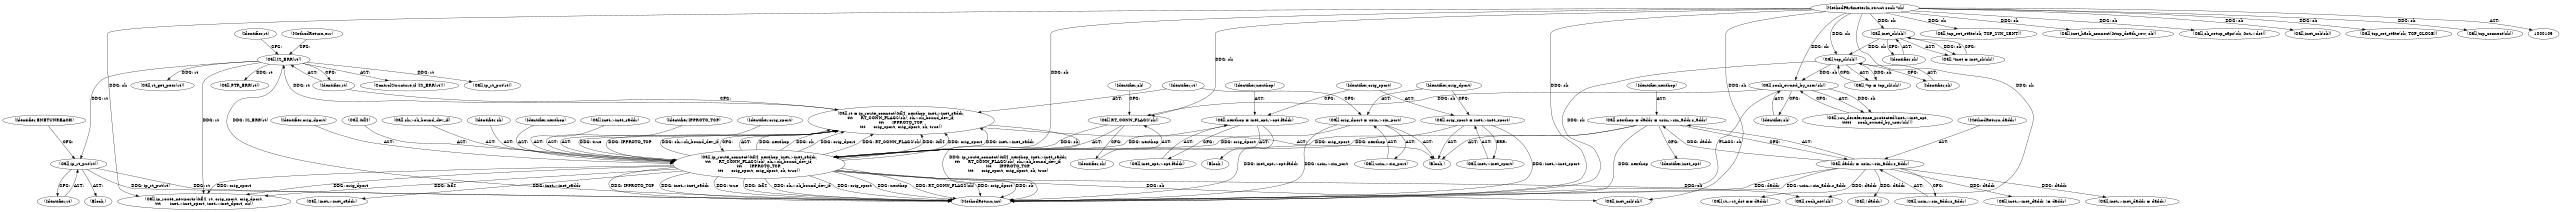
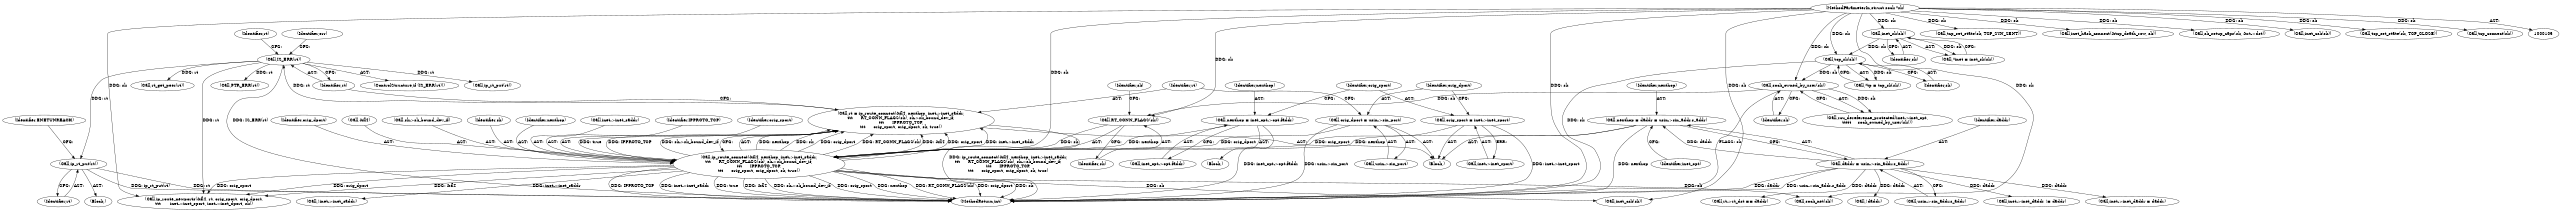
node "(MethodReturn,err)": label "(MethodReturn,err)" -> "(Identifier,err)"
node "(MethodReturn,daddr)": label "(MethodReturn,daddr)" -> "(Identifier,daddr)"
edge "(Call,nexthop = daddr = usin->sin_addr.s_addr)" -> "(Identifier,inet_opt)": reversed
